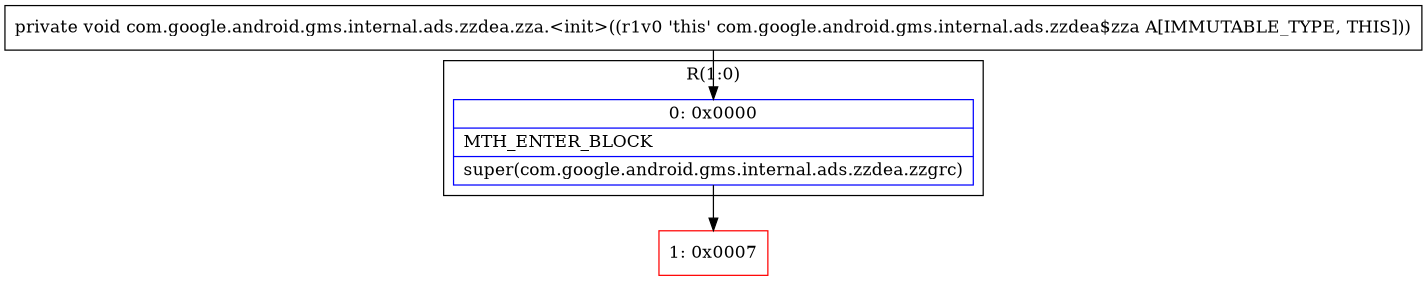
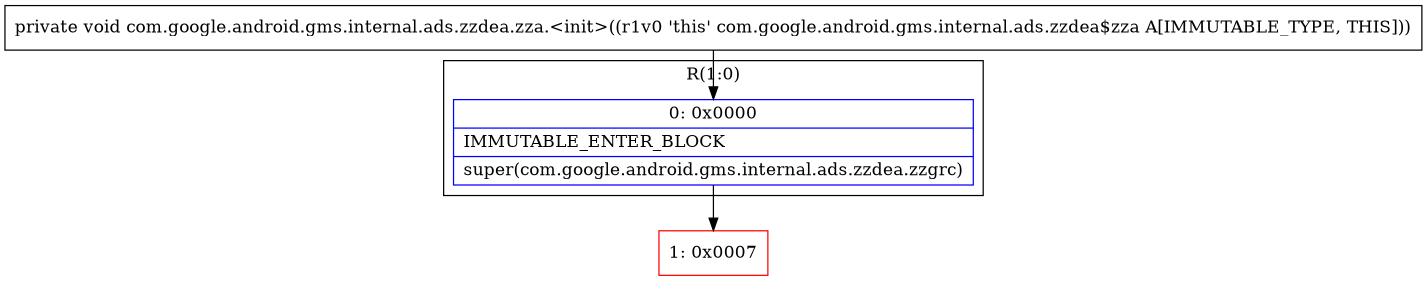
node "0: 0x0000": text "MTH_ENTER_BLOCK" -> "IMMUTABLE_ENTER_BLOCK"
